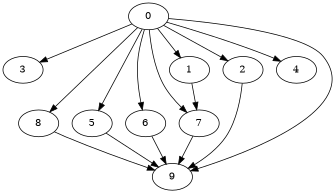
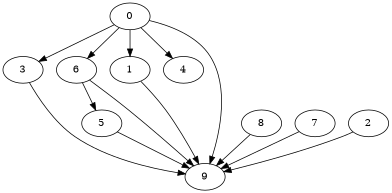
edge "0" -> "2": removed
edge "0" -> "8": removed
edge "0" -> "5": now "6" -> "5"
edge "0" -> "7": removed
edge "1" -> "7": now "1" -> "9"
edge "3" -> "9": added
